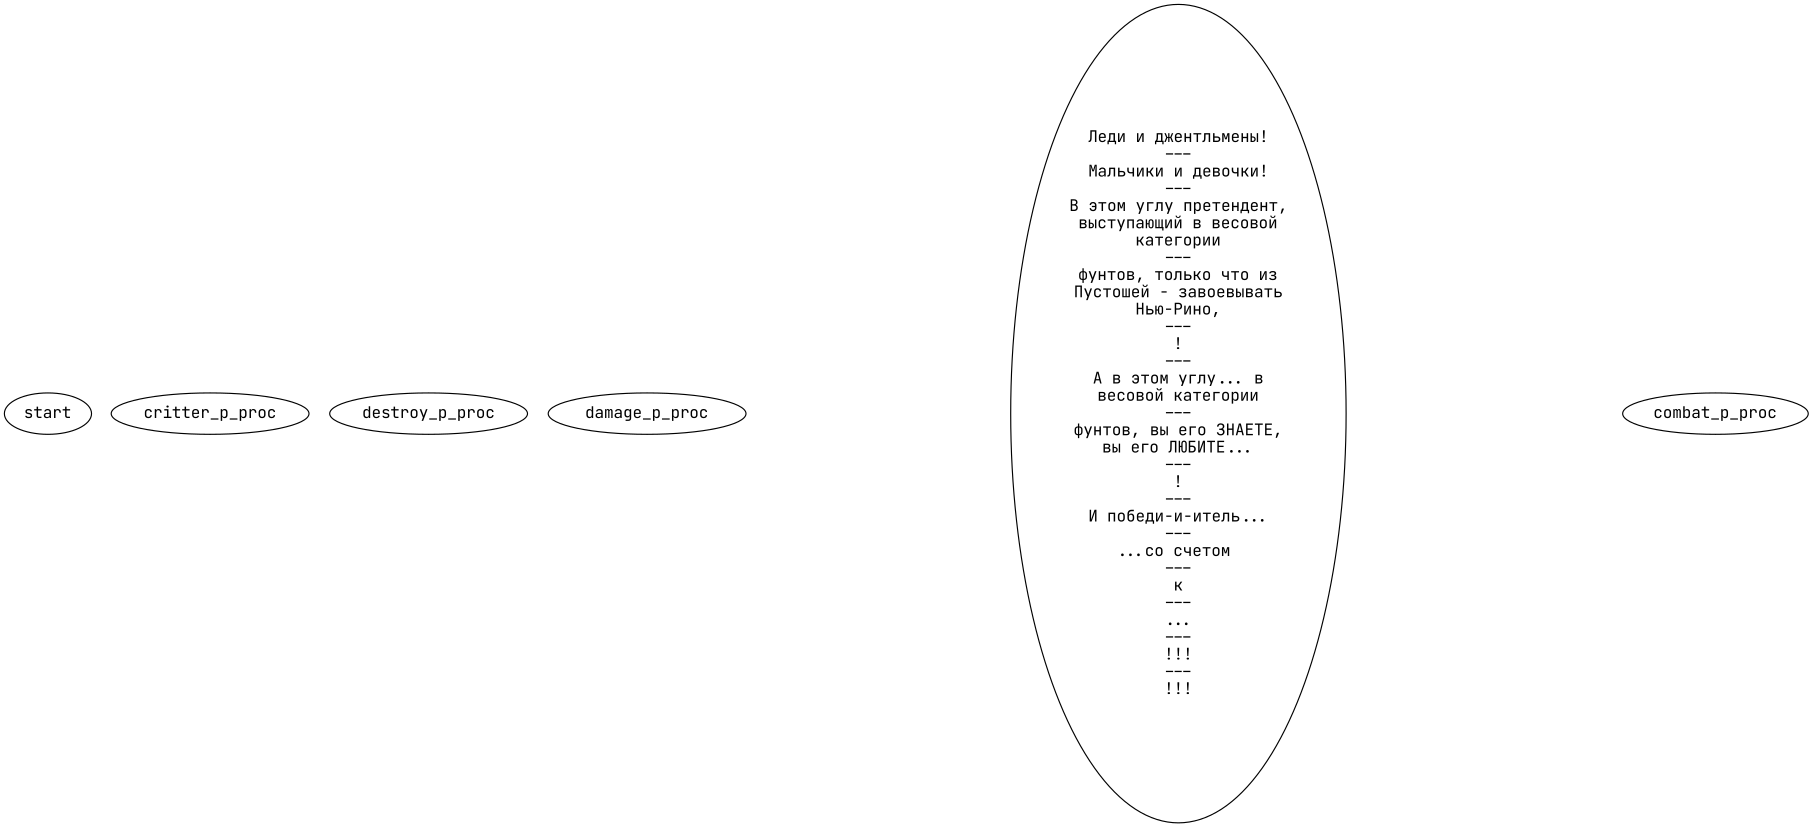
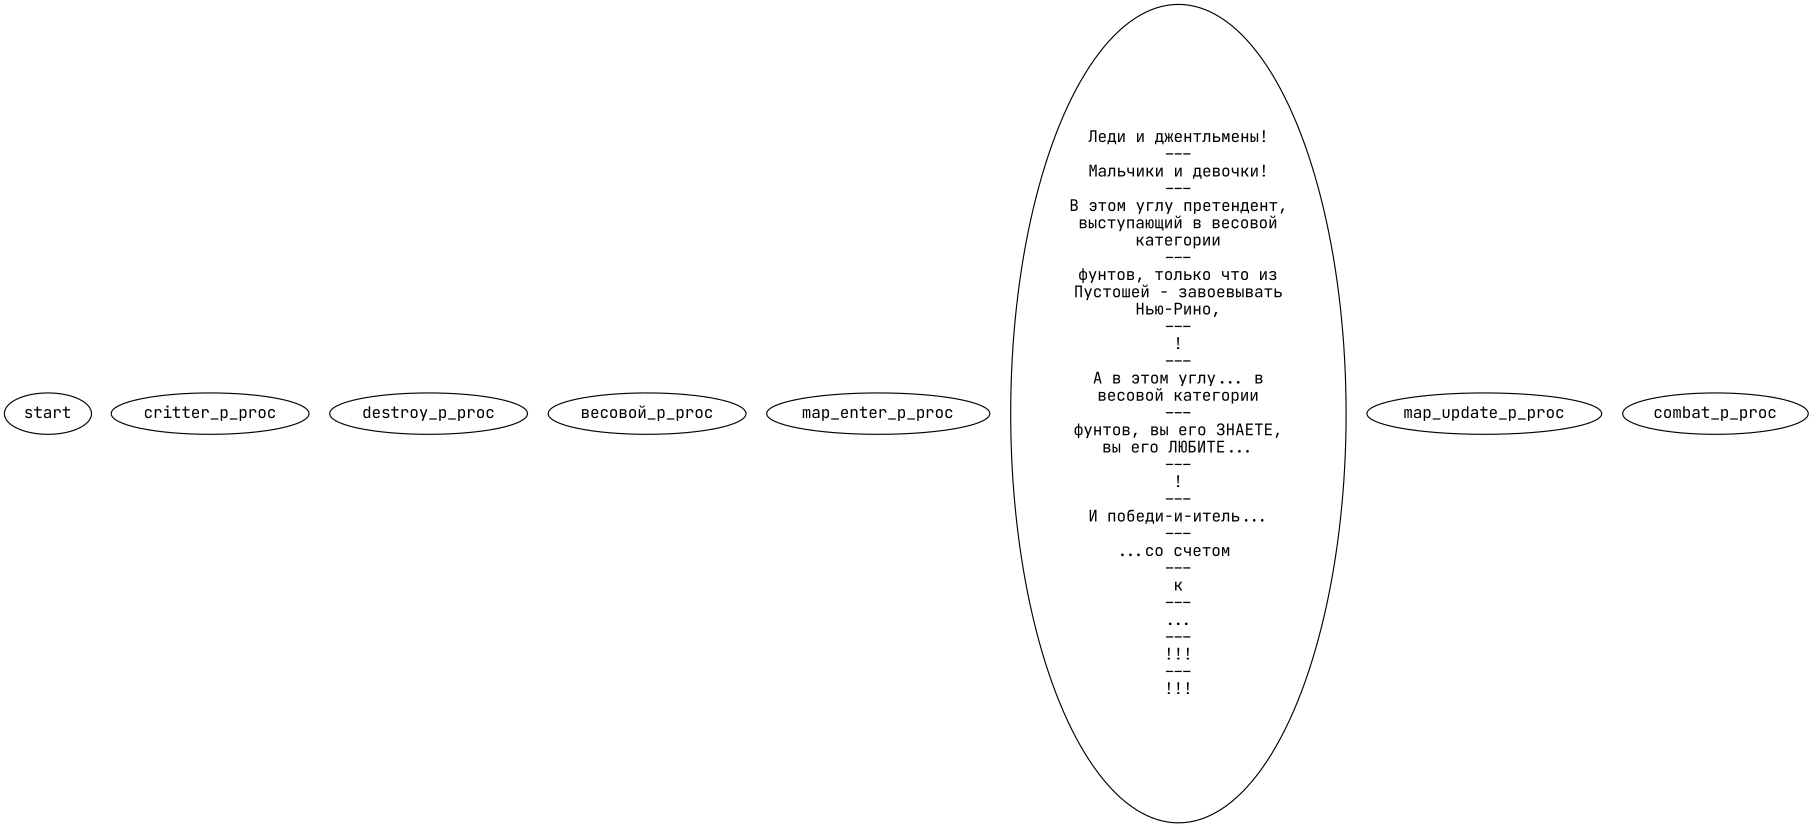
node "damage_p_proc": label "damage_p_proc" -> "весовой_p_proc"
node "map_enter_p_proc": added
node "map_update_p_proc": added
